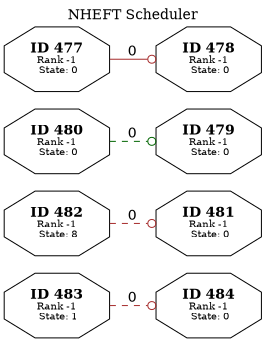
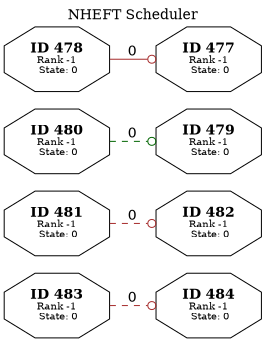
edge "ID 477" -> "ID 478": reversed
edge "ID 482" -> "ID 481": reversed
node "ID 482": text "State: 8" -> "State: 0"
node "ID 483": text "State: 1" -> "State: 0"
